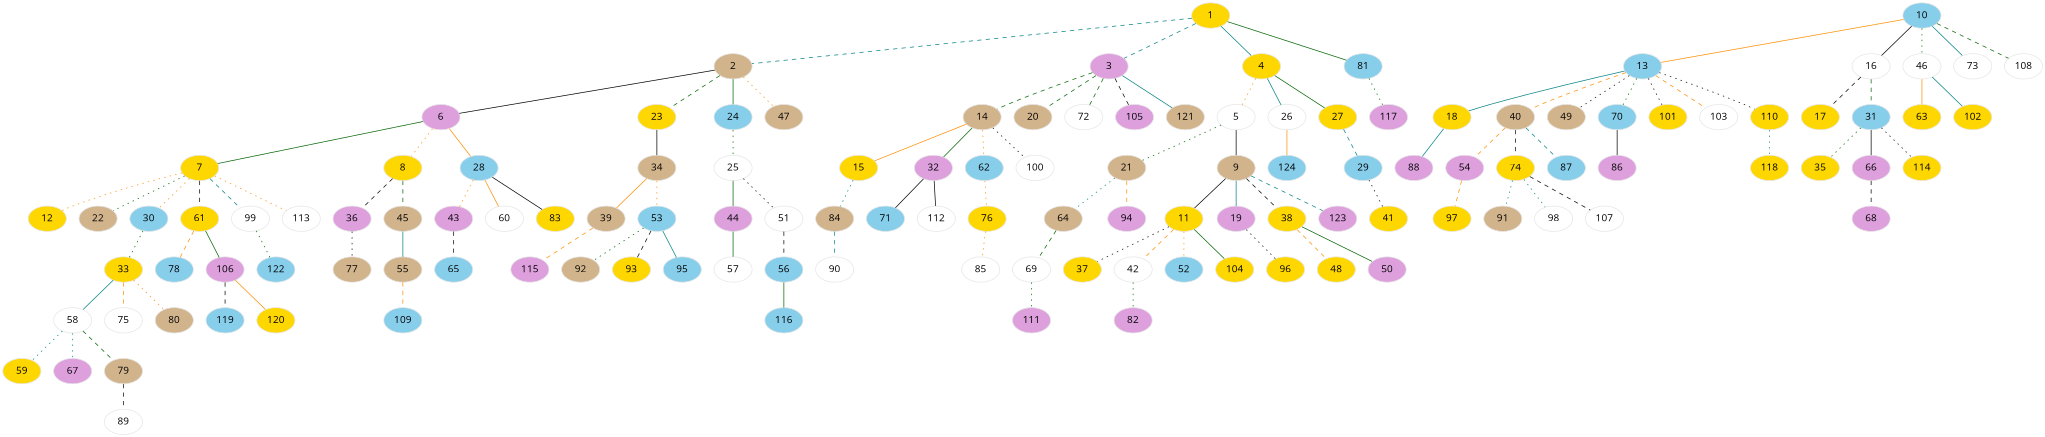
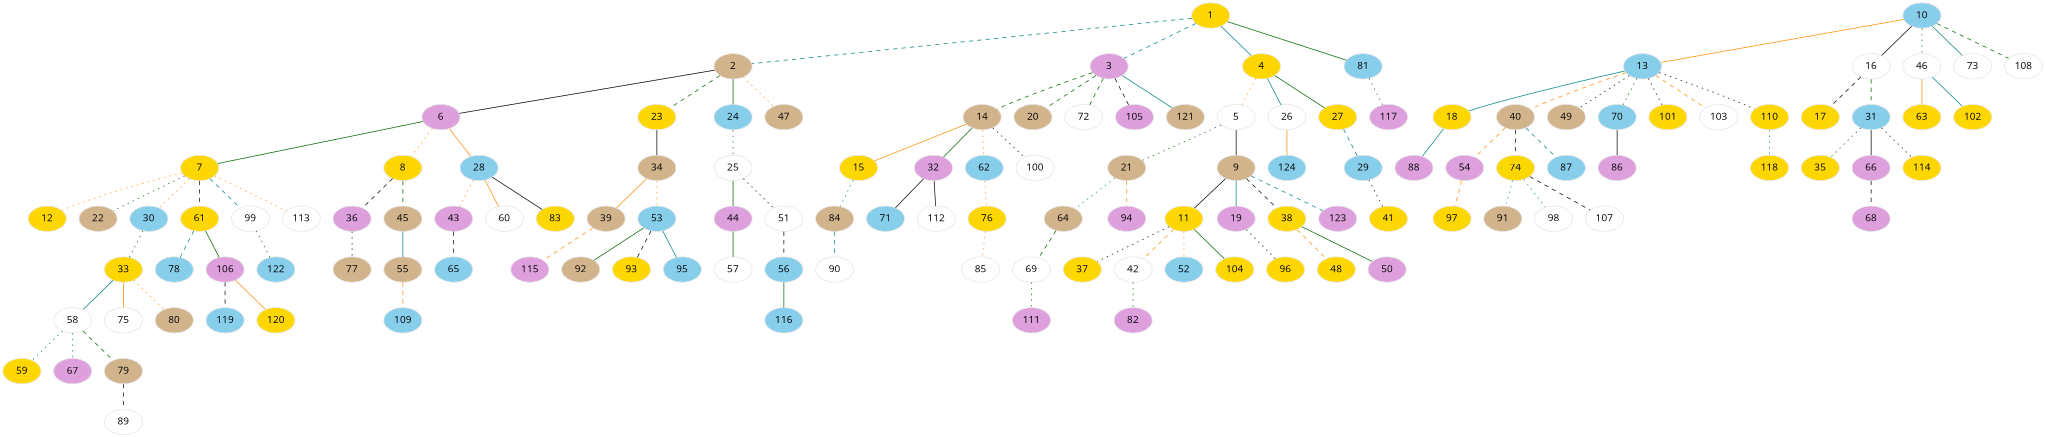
edge "61" -- "78": color darkorange -> teal
edge "53" -- "92": style dotted -> solid
edge "33" -- "75": style dashed -> solid
